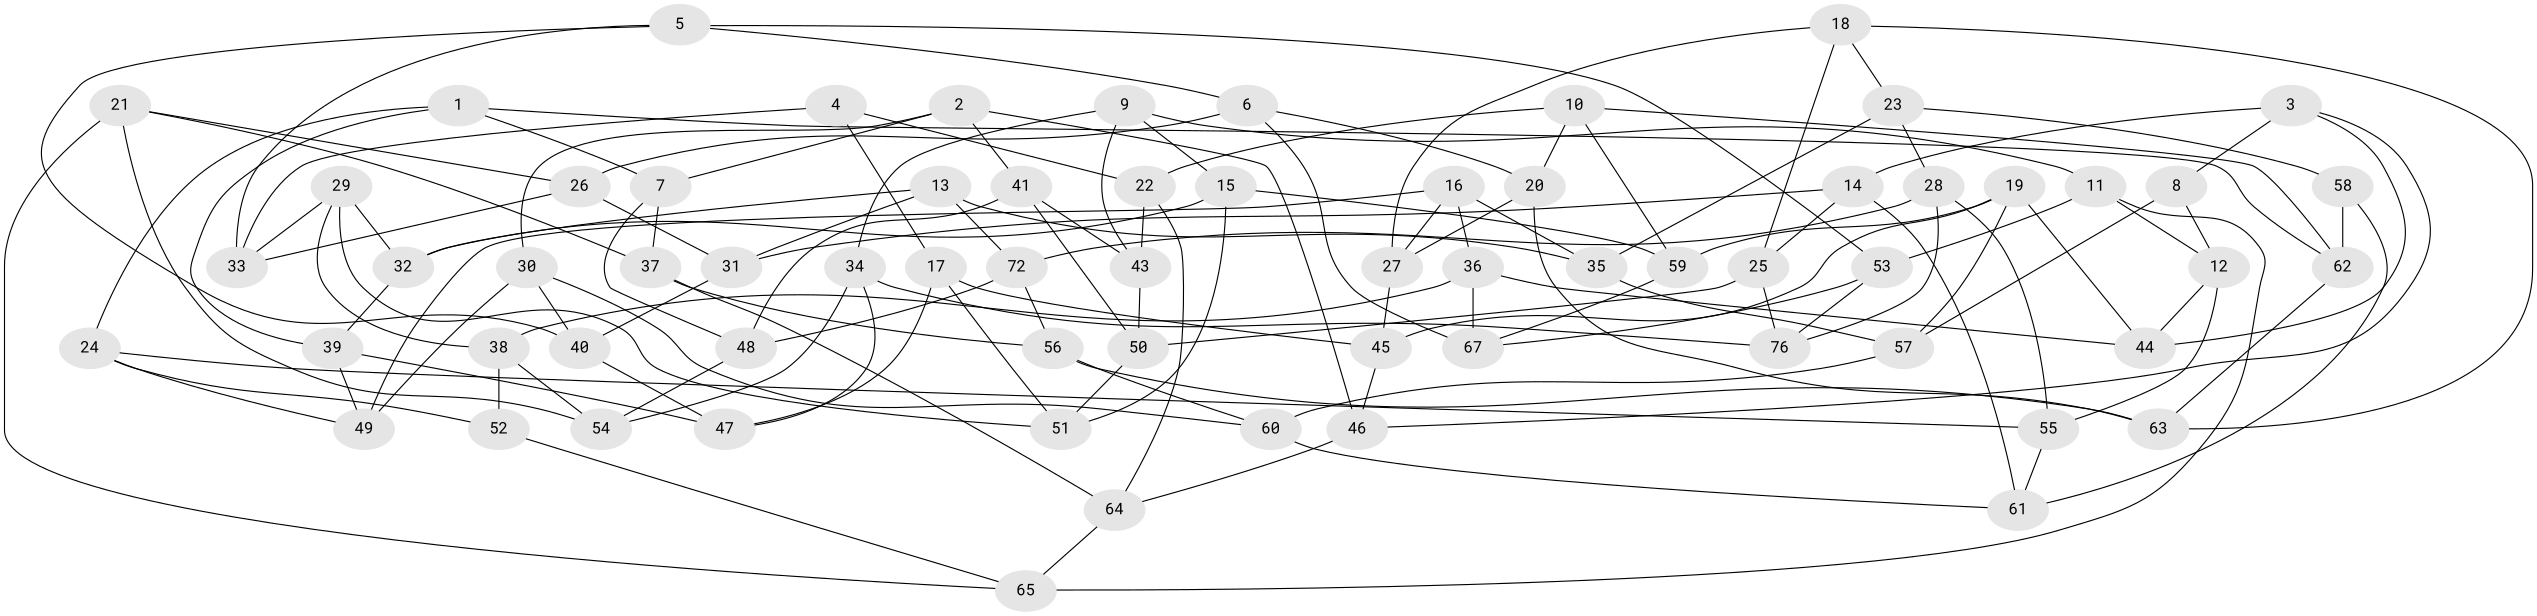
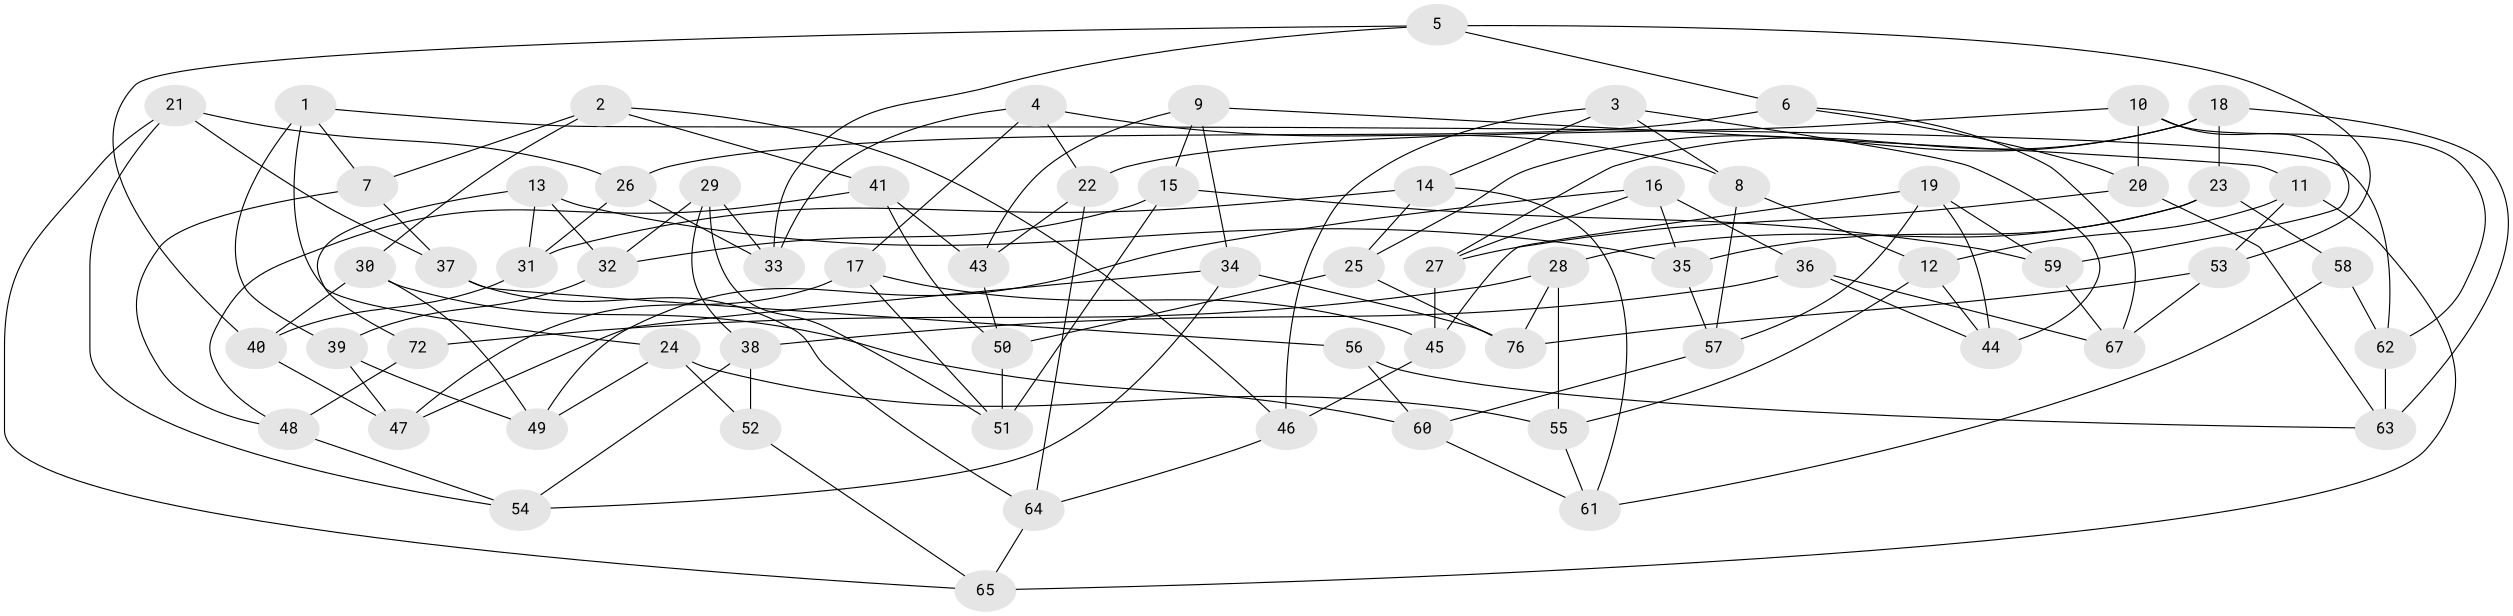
edge "4" -- "8": added
edge "72" -- "56": removed
